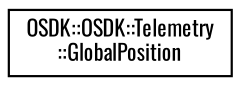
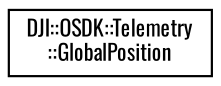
node "OSDK::OSDK::Telemetry ::GlobalPosition": label "OSDK::OSDK::Telemetry ::GlobalPosition" -> "DJI::OSDK::Telemetry ::GlobalPosition"
